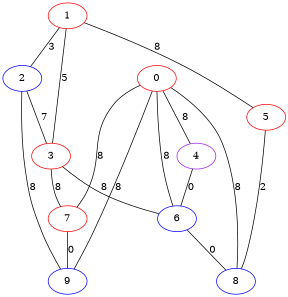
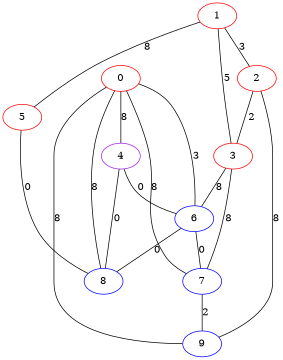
node "2": color blue -> red
edge "2" -- "3": label "7" -> "2"
edge "0" -- "6": label "8" -> "3"
edge "5" -- "8": label "2" -> "0"
node "7": color red -> blue
edge "4" -- "8": added, label "0"
edge "7" -- "9": label "0" -> "2"
edge "6" -- "7": added, label "0"
